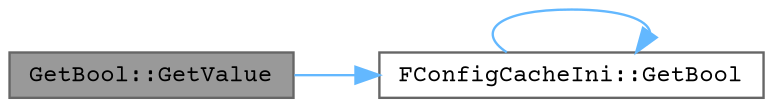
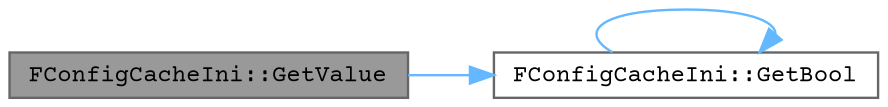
node "GetBool::GetValue": label "GetBool::GetValue" -> "FConfigCacheIni::GetValue"
